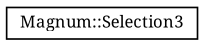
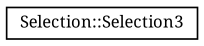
node "Magnum::Selection3": label "Magnum::Selection3" -> "Selection::Selection3"
